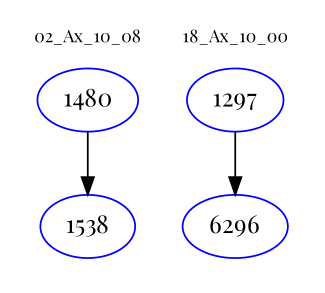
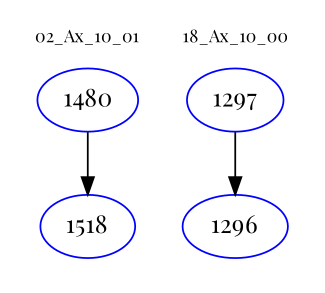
cluster "02_Ax_10_08": label "02_Ax_10_08" -> "02_Ax_10_01"
node "1538": label "1538" -> "1518"
node "6296": label "6296" -> "1296"
